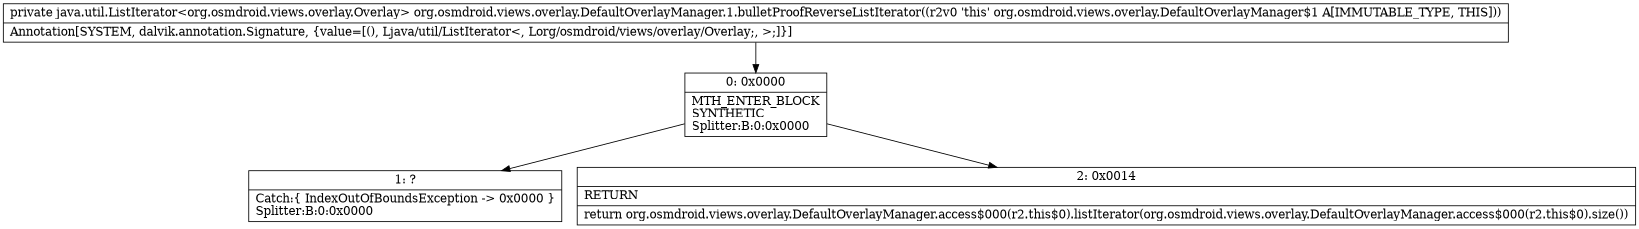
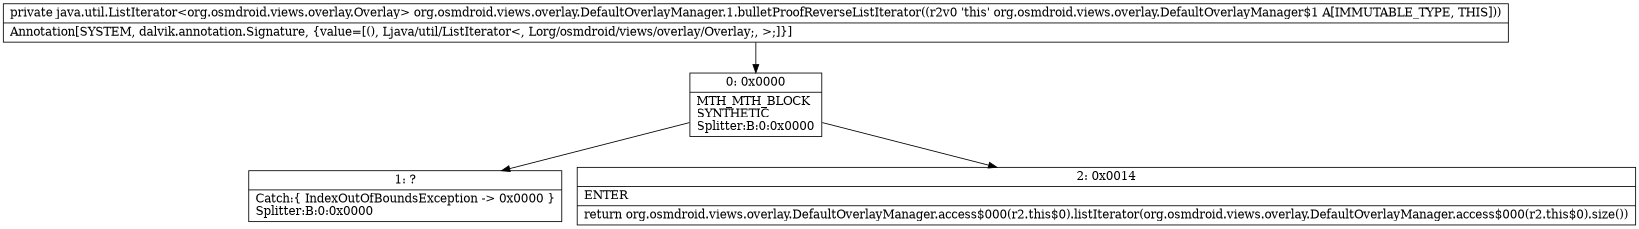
node "0: 0x0000": text "MTH_ENTER_BLOCK" -> "MTH_MTH_BLOCK"
node "2: 0x0014": text "RETURN" -> "ENTER"
